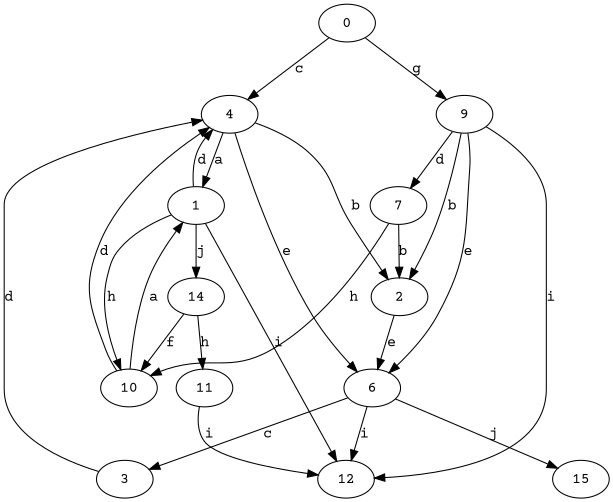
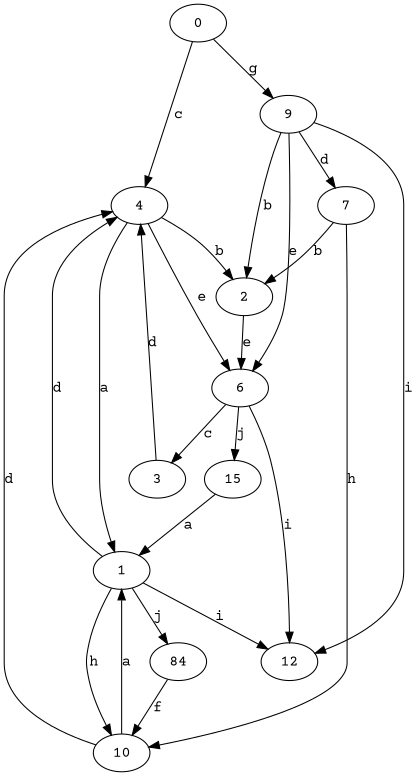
node "14": label "14" -> "84"
node "11": removed
edge "15" -> "1": added, label "a"
